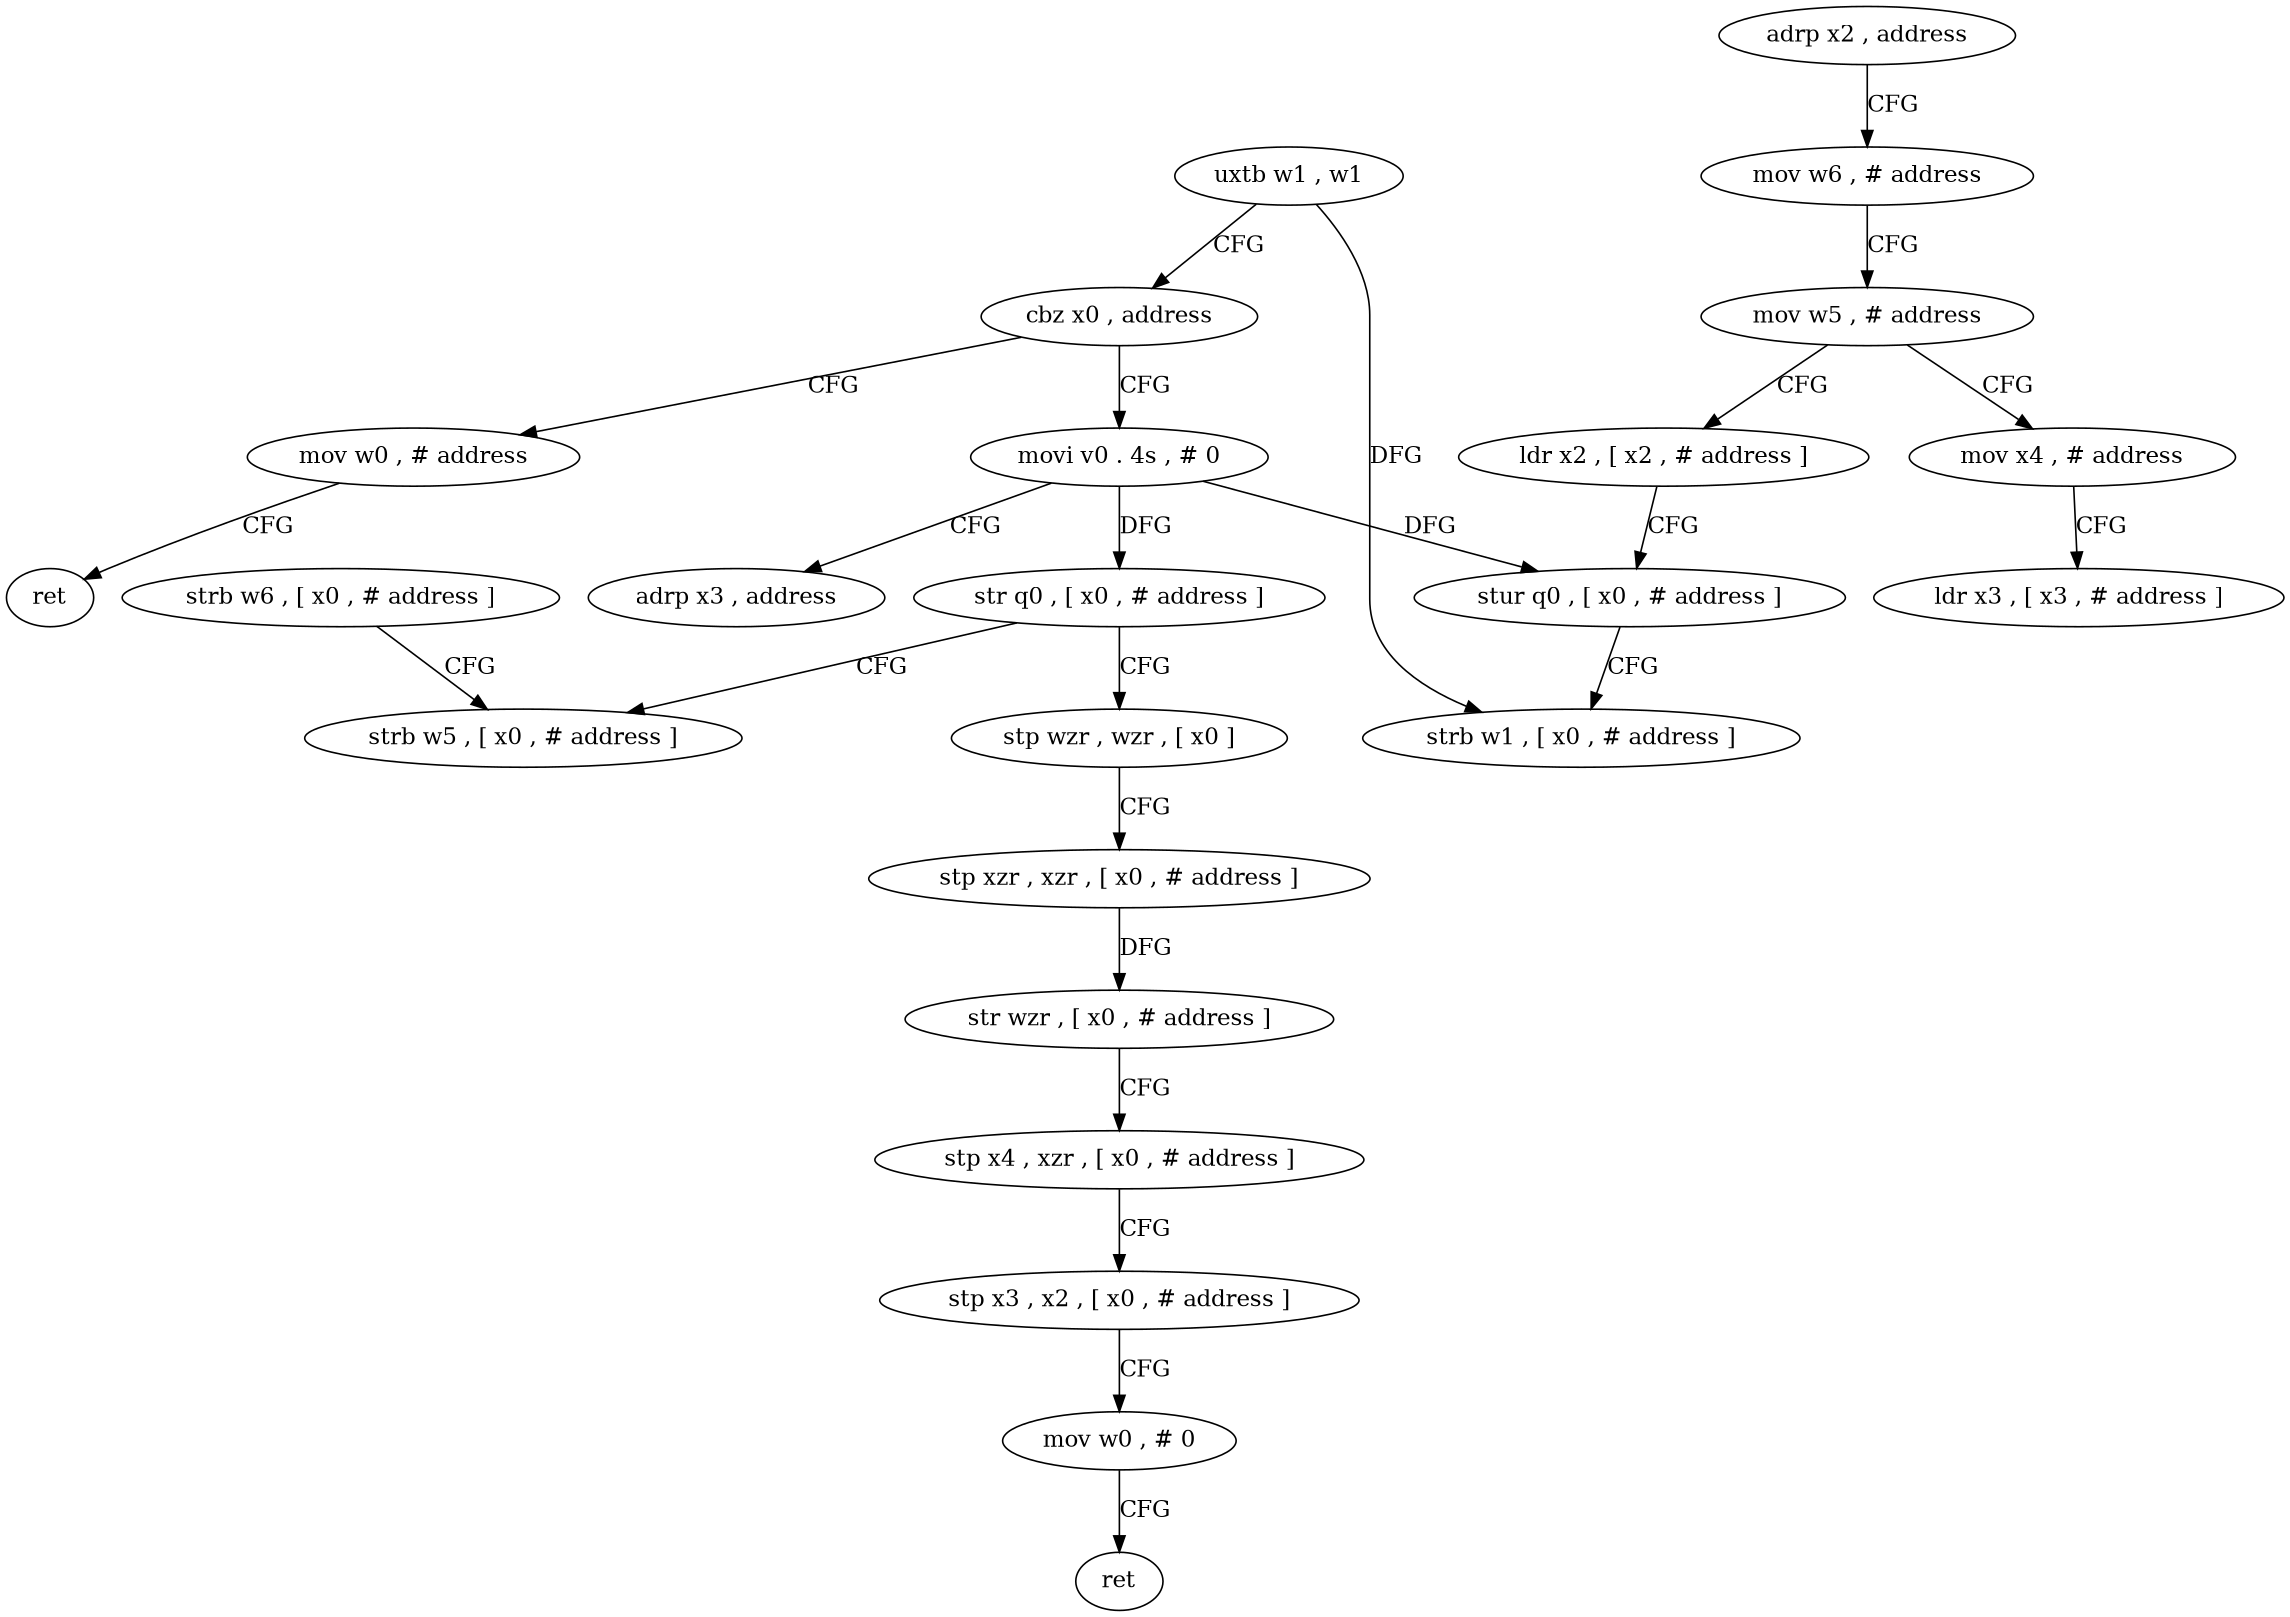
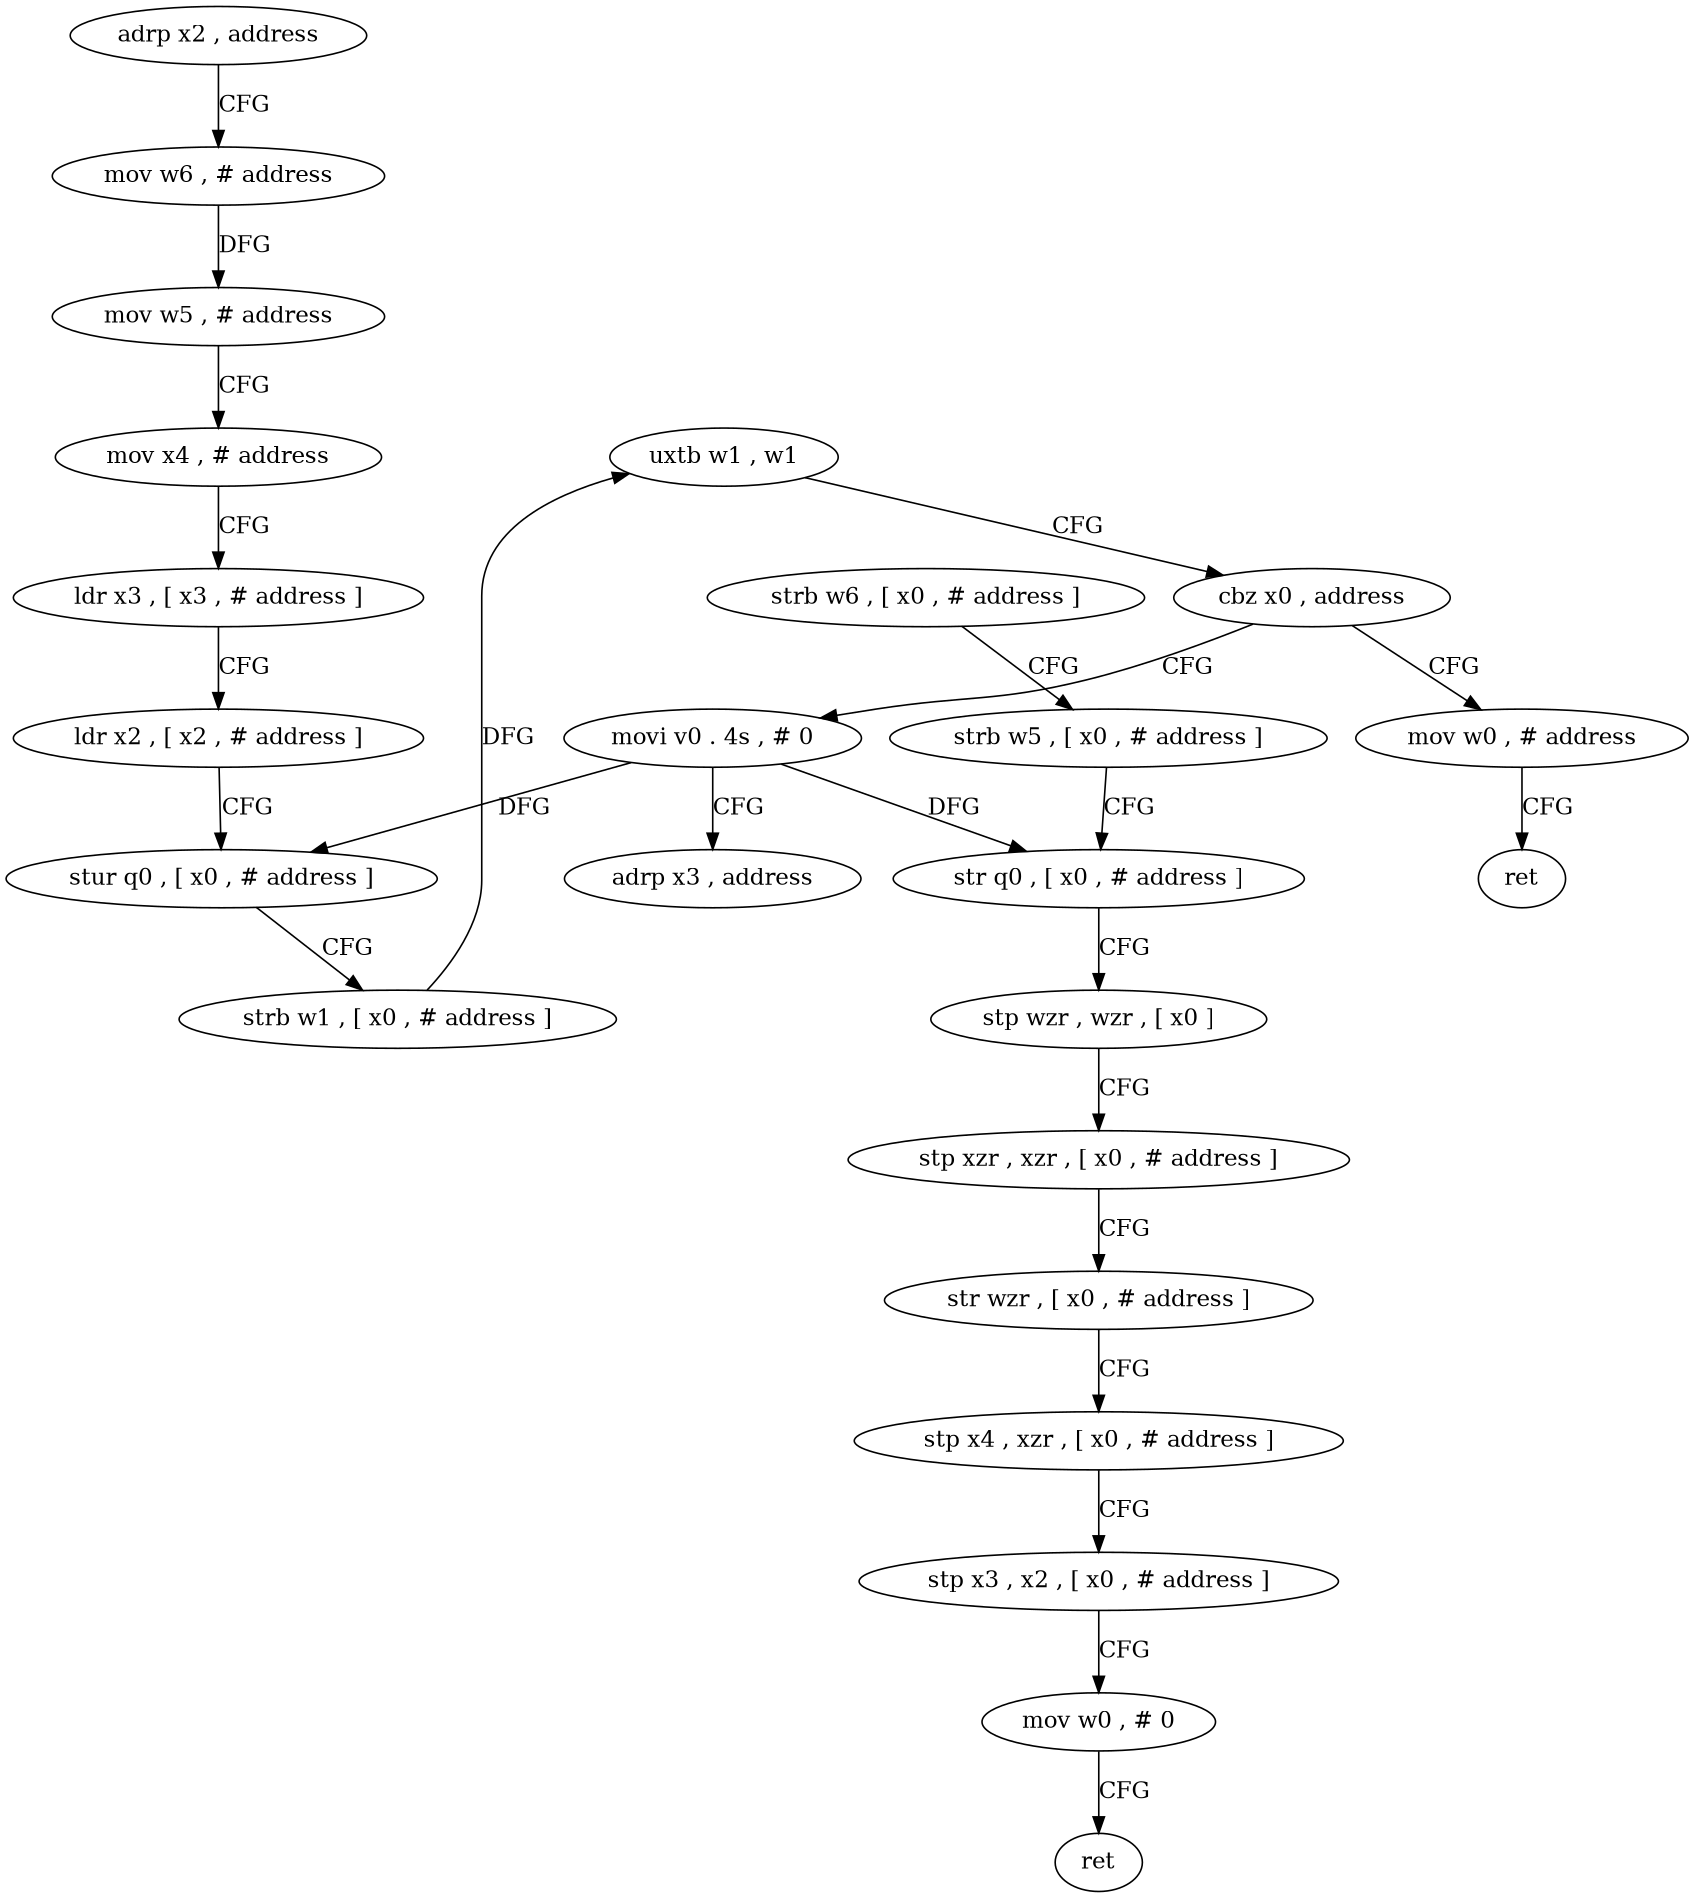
edge "mov w6 , # address" -> "mov w5 , # address": label "CFG" -> "DFG"
edge "mov w5 , # address" -> "ldr x2 , [ x2 , # address ]": now "ldr x3 , [ x3 , # address ]" -> "ldr x2 , [ x2 , # address ]"
edge "uxtb w1 , w1" -> "strb w1 , [ x0 , # address ]": reversed
edge "str q0 , [ x0 , # address ]" -> "strb w5 , [ x0 , # address ]": reversed
edge "stp xzr , xzr , [ x0 , # address ]" -> "str wzr , [ x0 , # address ]": label "DFG" -> "CFG"
